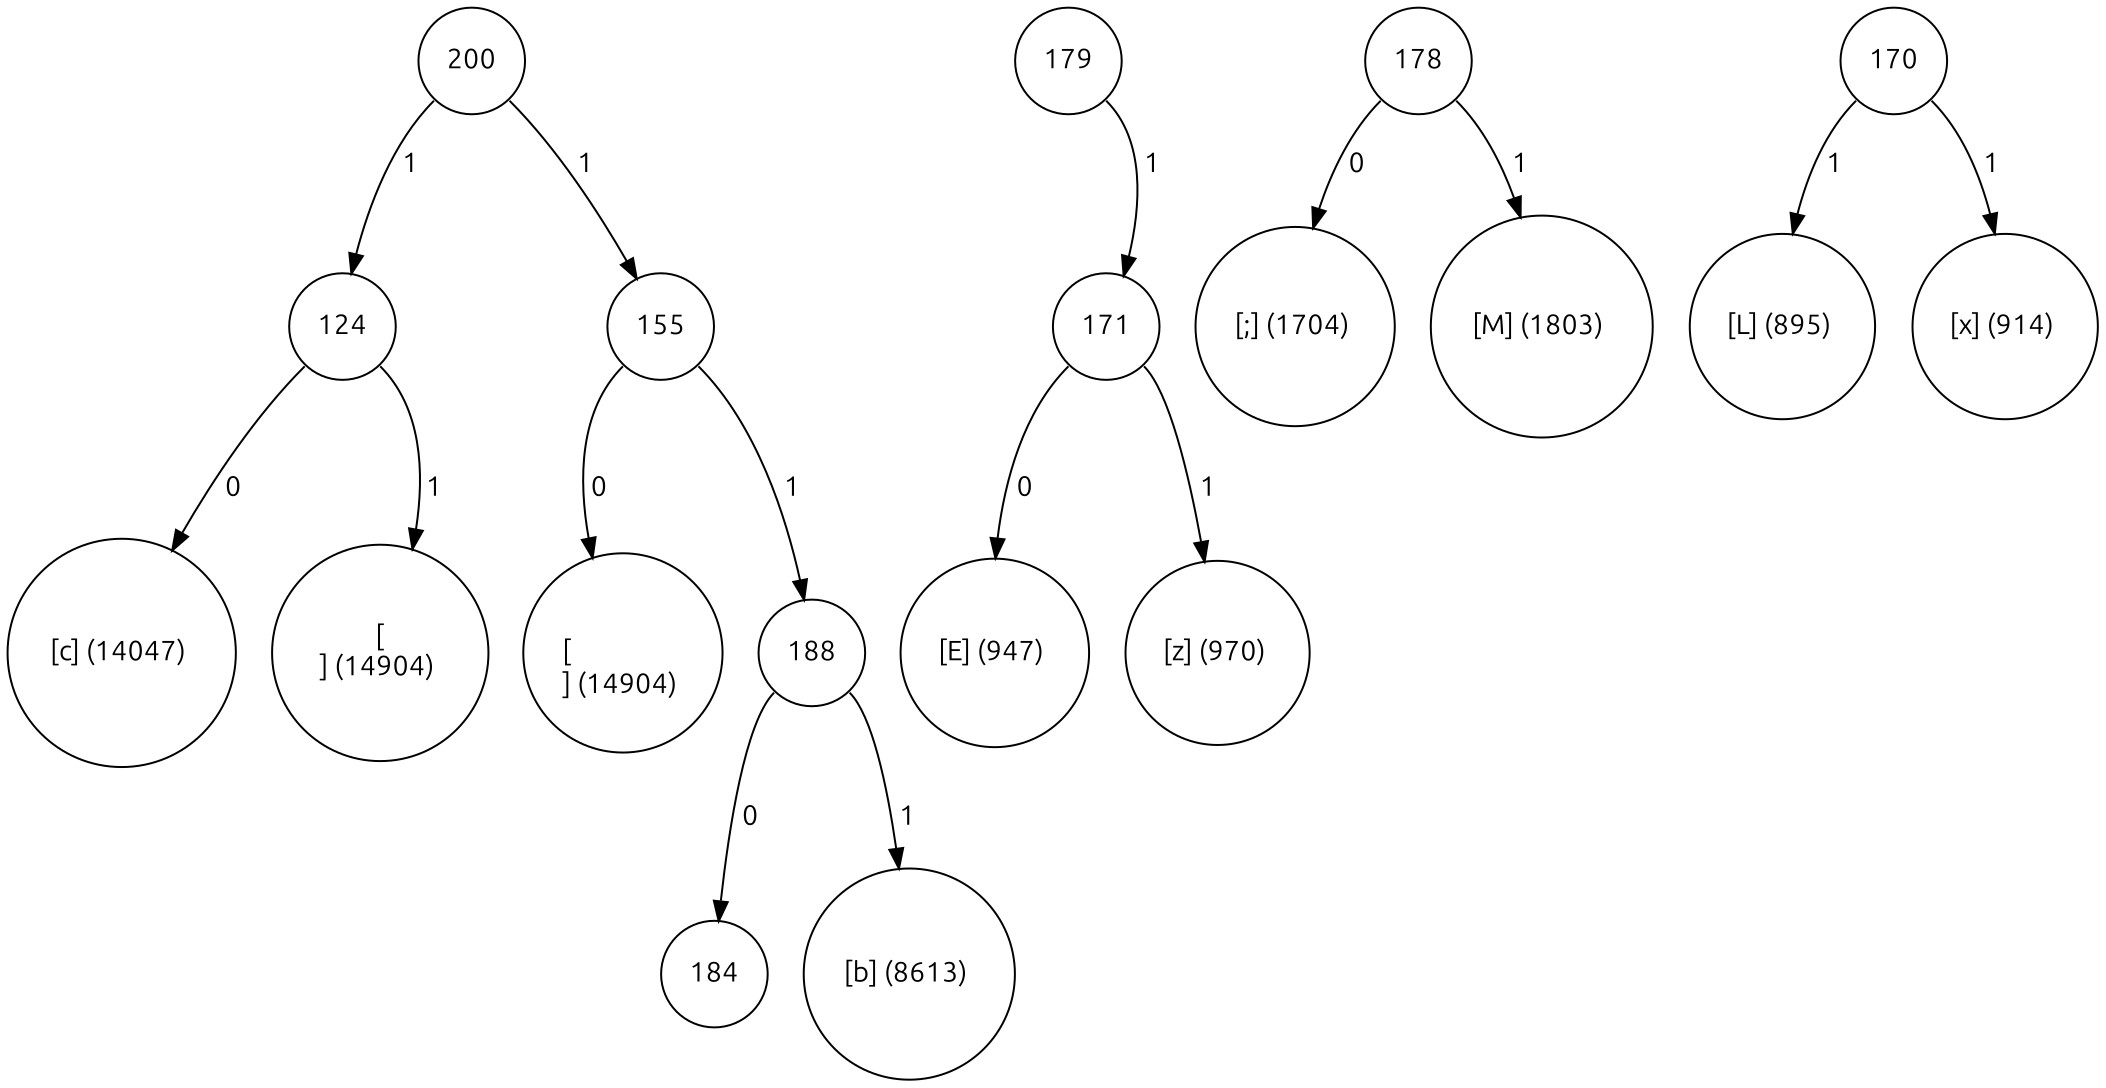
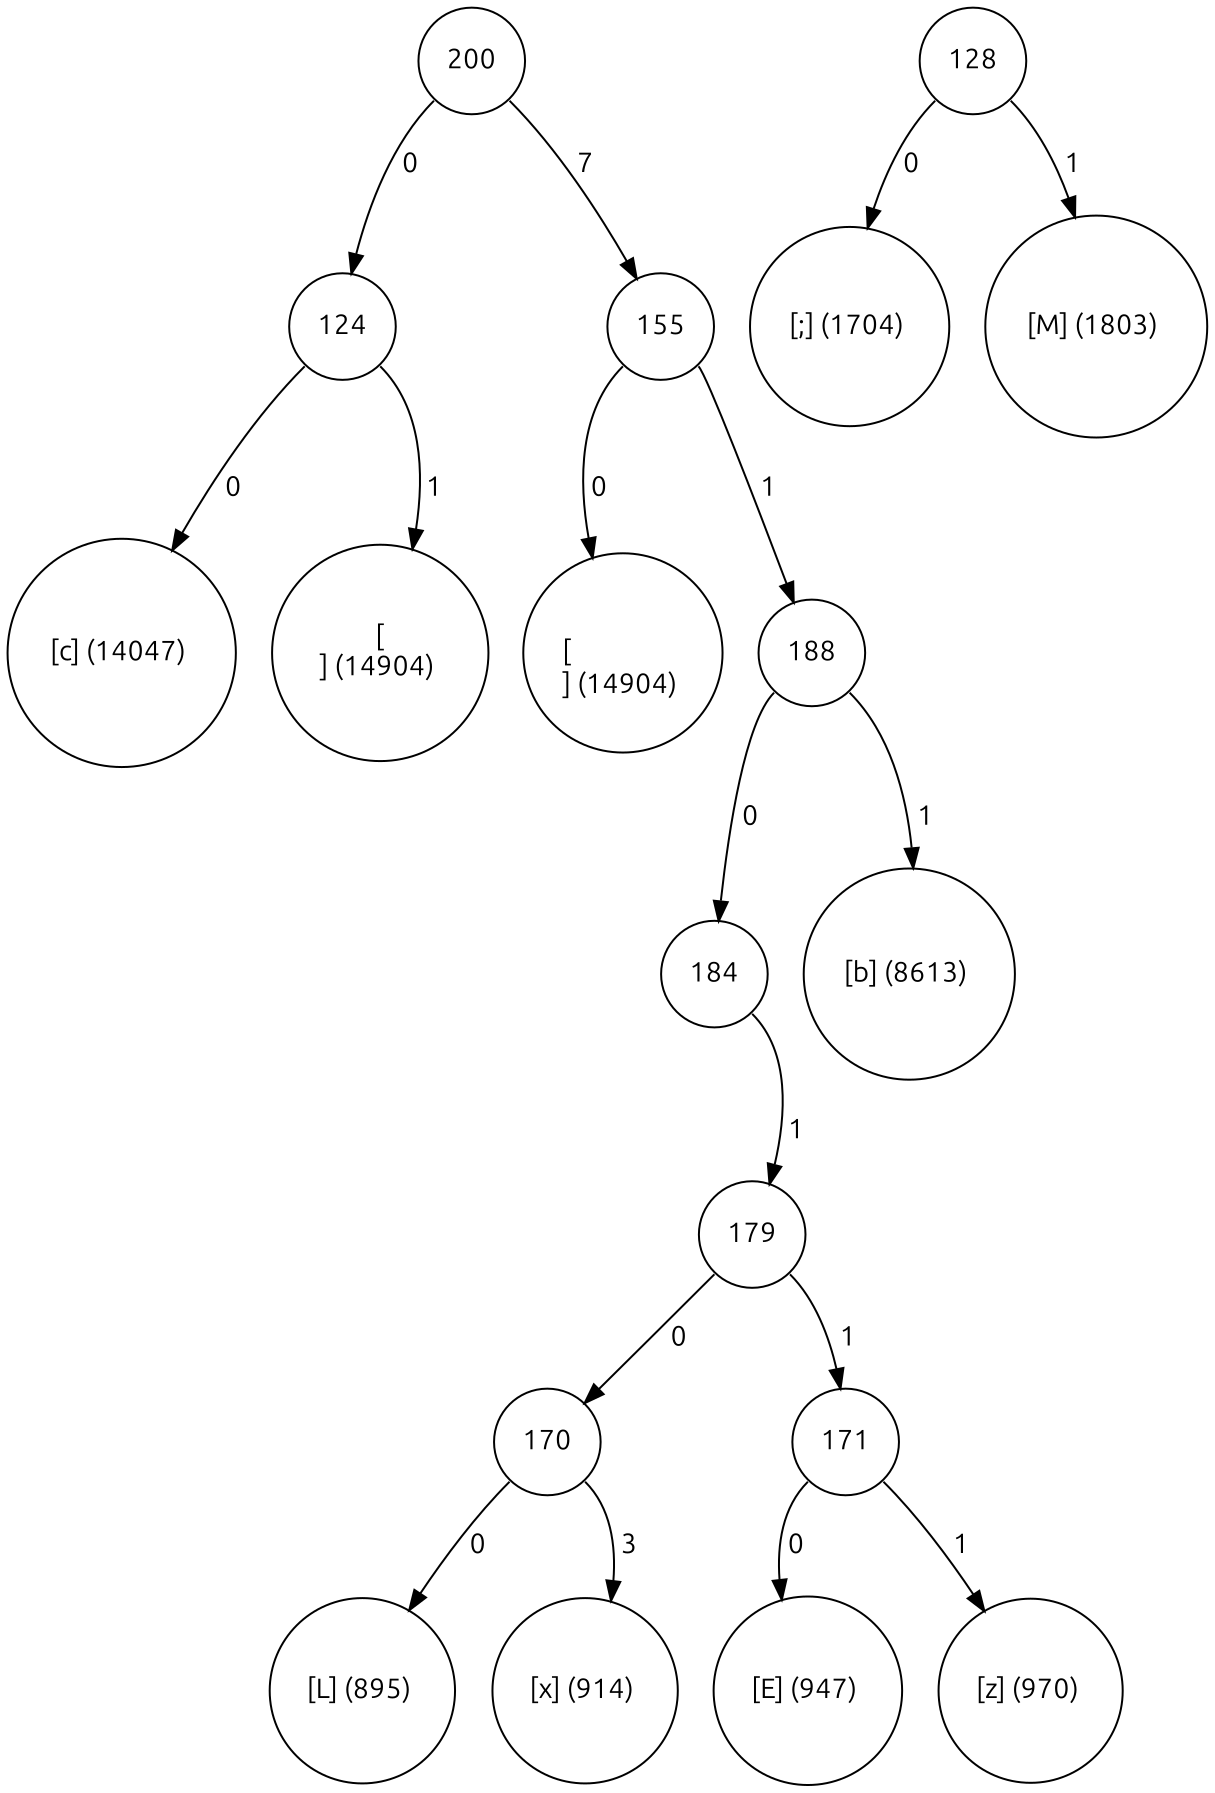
node "178": label "178" -> "128"
edge "200" -> "124": label " 1" -> " 0"
edge "200" -> "155": label " 1" -> " 7"
edge "170" -> "[L] (895)": label " 1" -> " 0"
edge "170" -> "[x] (914)": label " 1" -> " 3"
edge "184" -> "179": added, label "1"
edge "179" -> "170": added, label "0"
